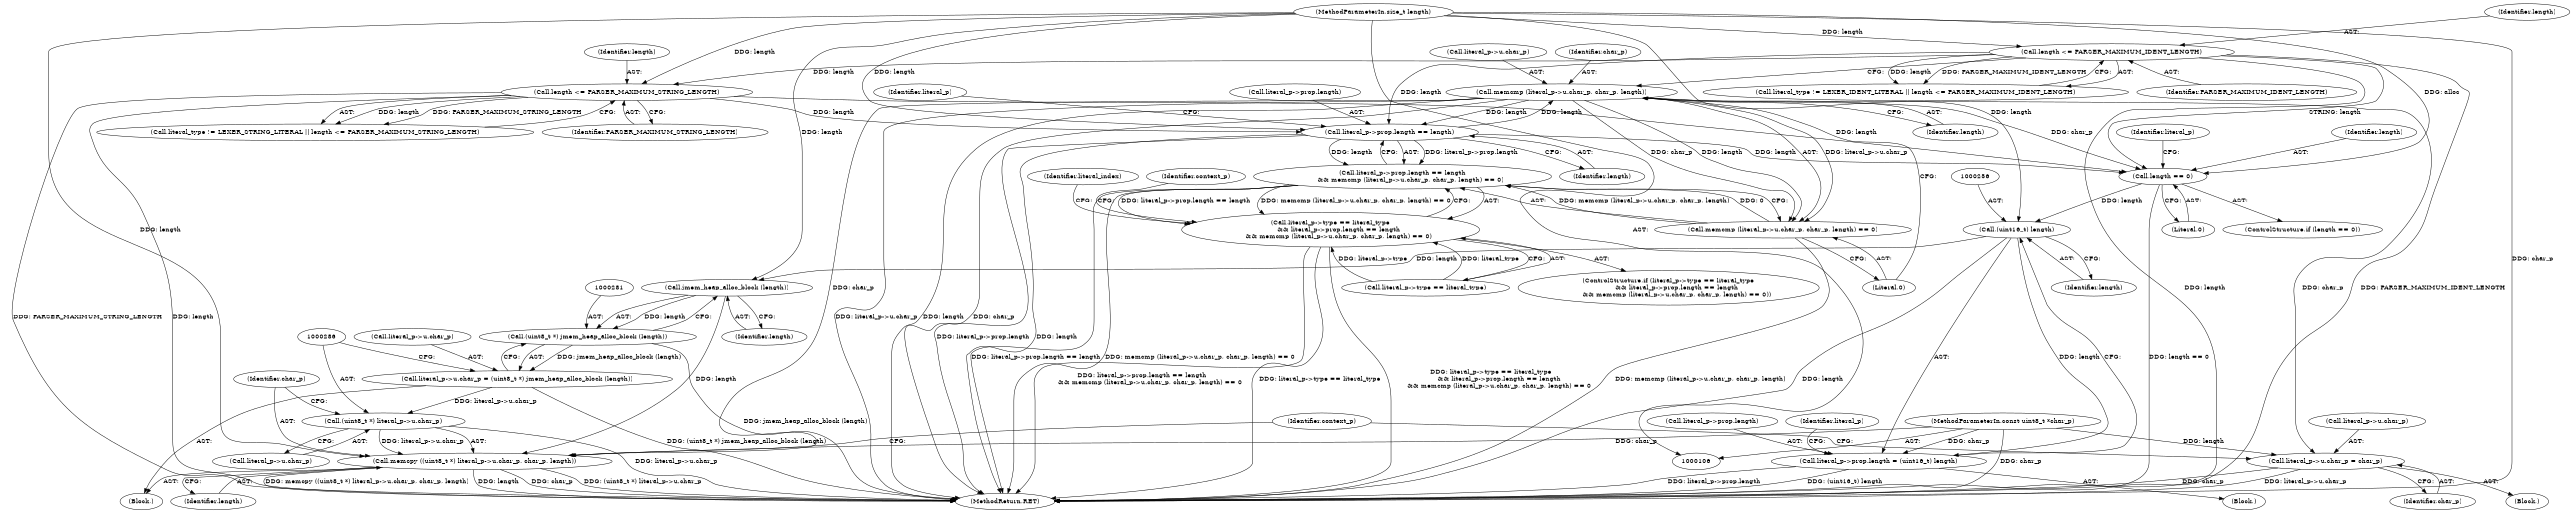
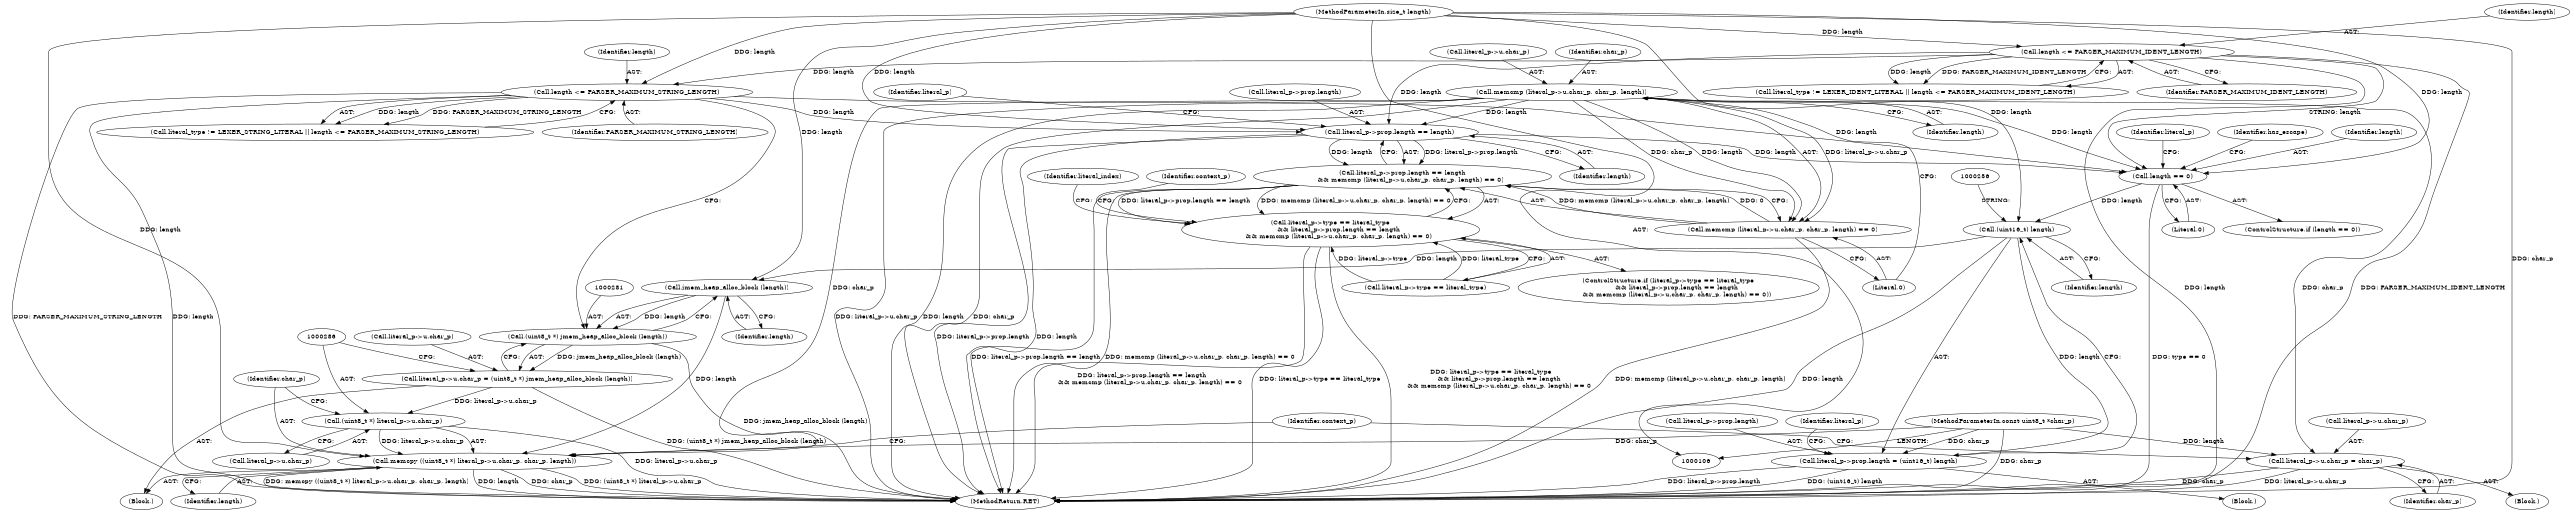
edge "(Call,length <= PARSER_MAXIMUM_IDENT_LENGTH)" -> "(Call,memcmp (literal_p->u.char_p, char_p, length))": now "(Call,length <= PARSER_MAXIMUM_IDENT_LENGTH)" -> "(Identifier,PARSER_MAXIMUM_IDENT_LENGTH)"
edge "(MethodParameterIn,size_t length)" -> "(Call,length == 0)": label "DDG: alloc" -> "DDG: length"
edge "(Call,length <= PARSER_MAXIMUM_STRING_LENGTH)" -> "(Identifier,PARSER_MAXIMUM_STRING_LENGTH)": now "(Call,length <= PARSER_MAXIMUM_STRING_LENGTH)" -> "(Call,(uint8_t *) jmem_heap_alloc_block (length))"
edge "(Call,literal_p->prop.length == length)" -> "(Call,memcmp (literal_p->u.char_p, char_p, length))": removed, label "DDG: length"
edge "(Call,memcmp (literal_p->u.char_p, char_p, length))" -> "(Call,length == 0)": label "DDG: char_p" -> "DDG: length"
node "(Identifier,has_escape)": added
edge "1000256" -> "(Call,(uint16_t) length)": label "AST: " -> "STRING: "
edge "(Call,length == 0)" -> "(MethodReturn,RET)": label "DDG: length == 0" -> "DDG: type == 0"
edge "(MethodParameterIn,const uint8_t *char_p)" -> "1000106": label "AST: " -> "LENGTH: "
